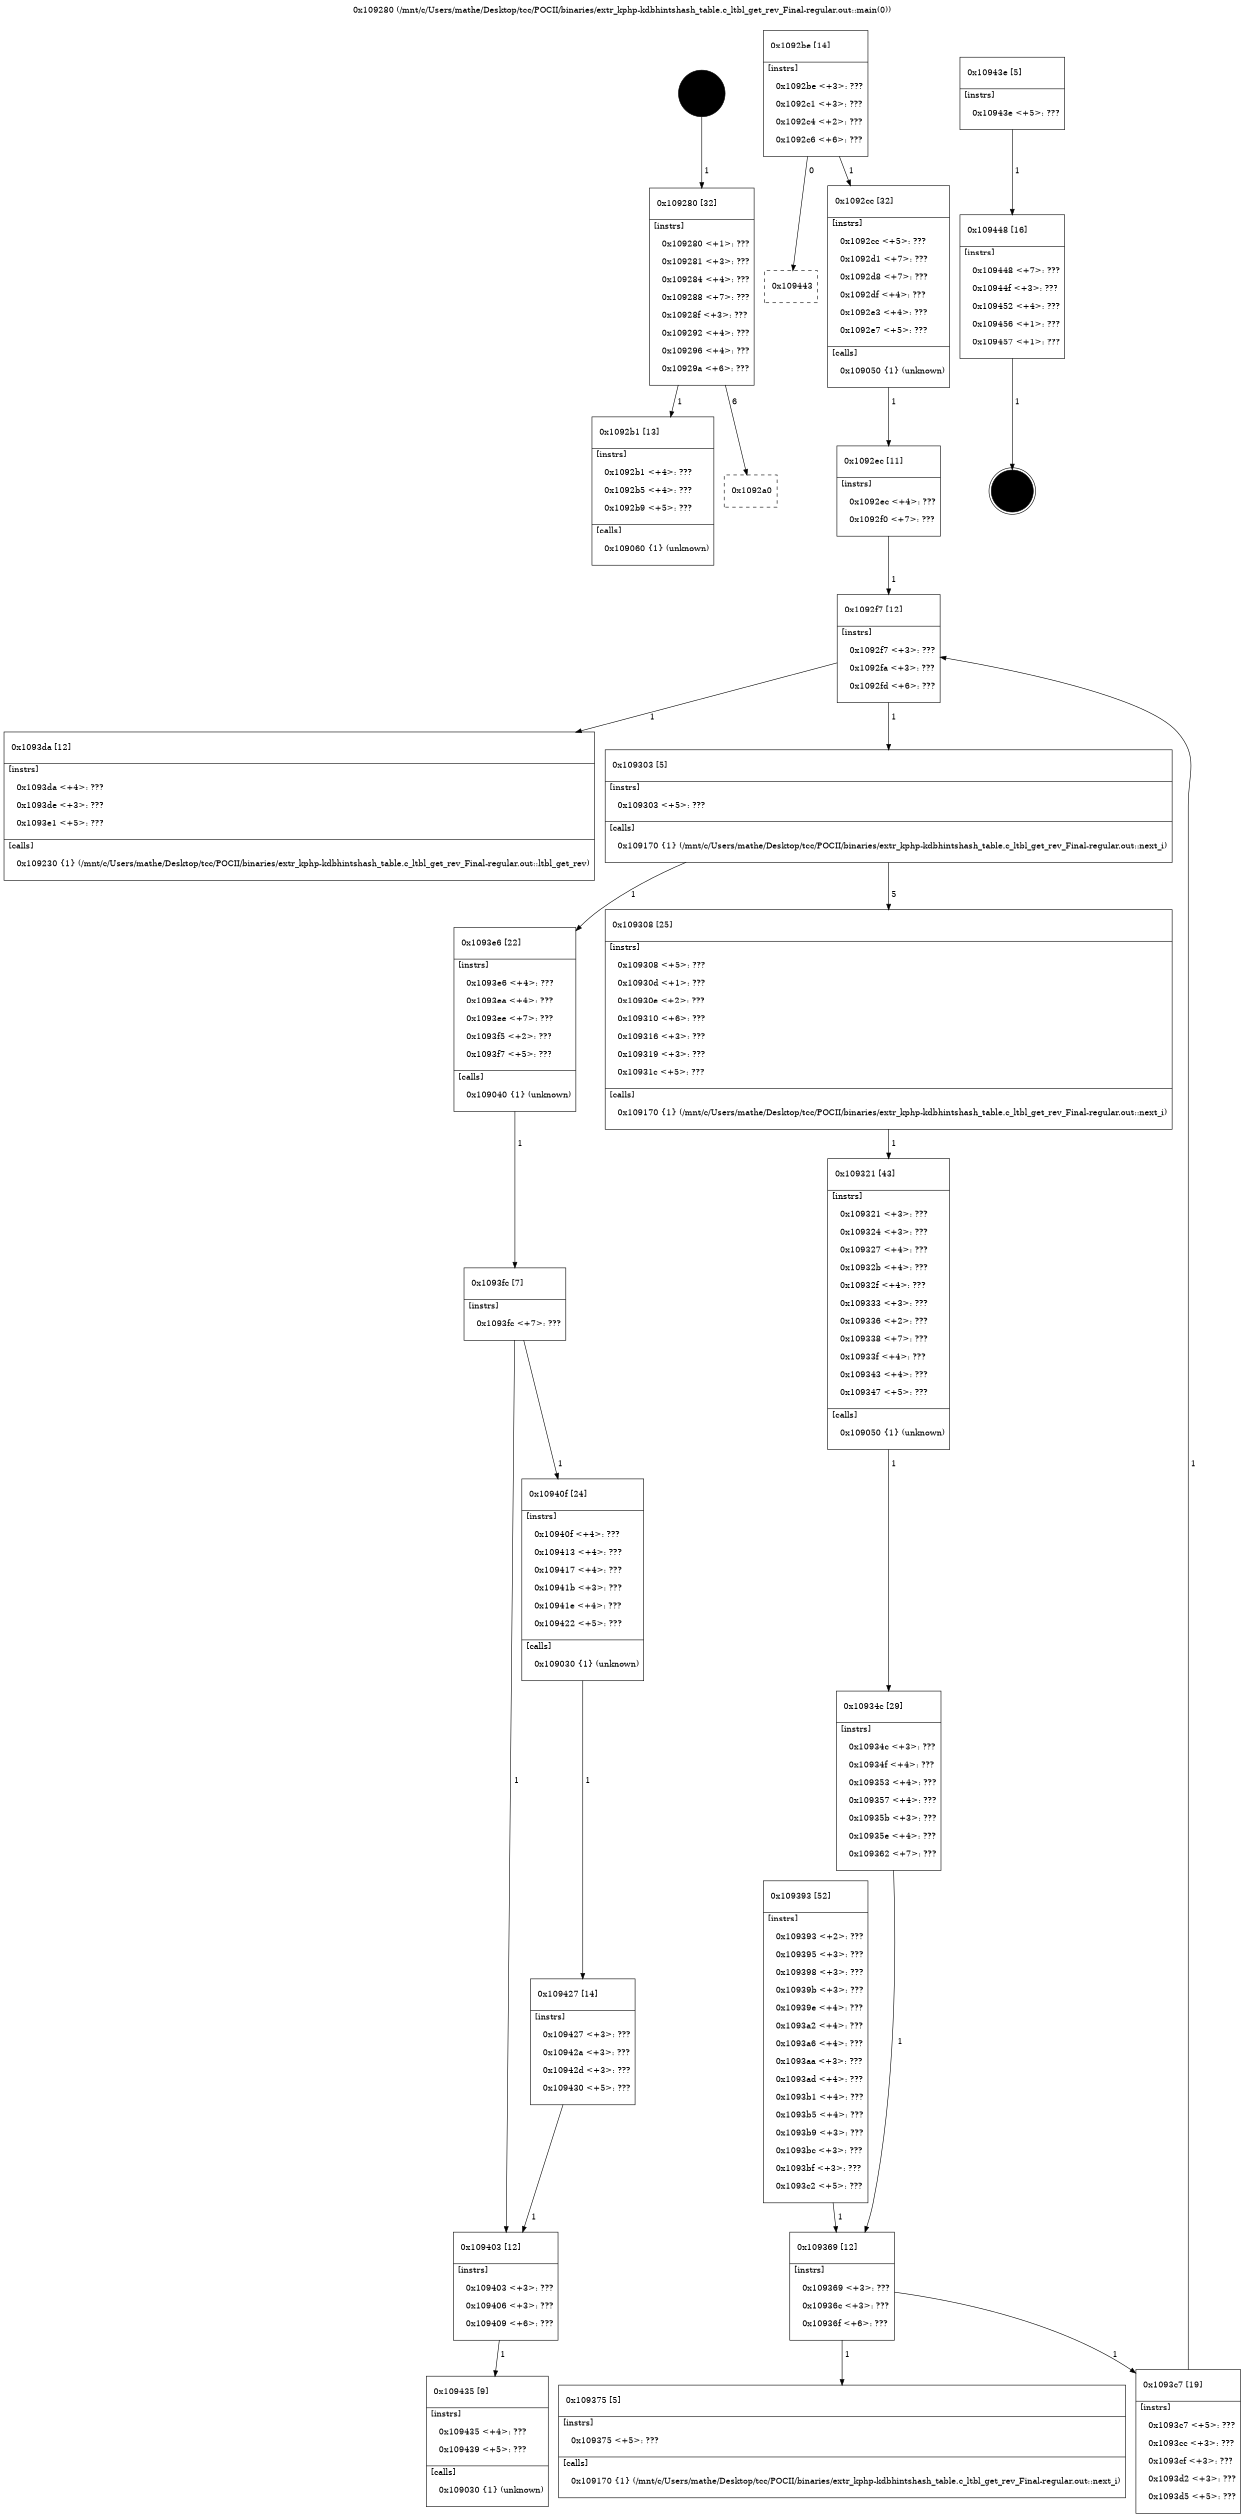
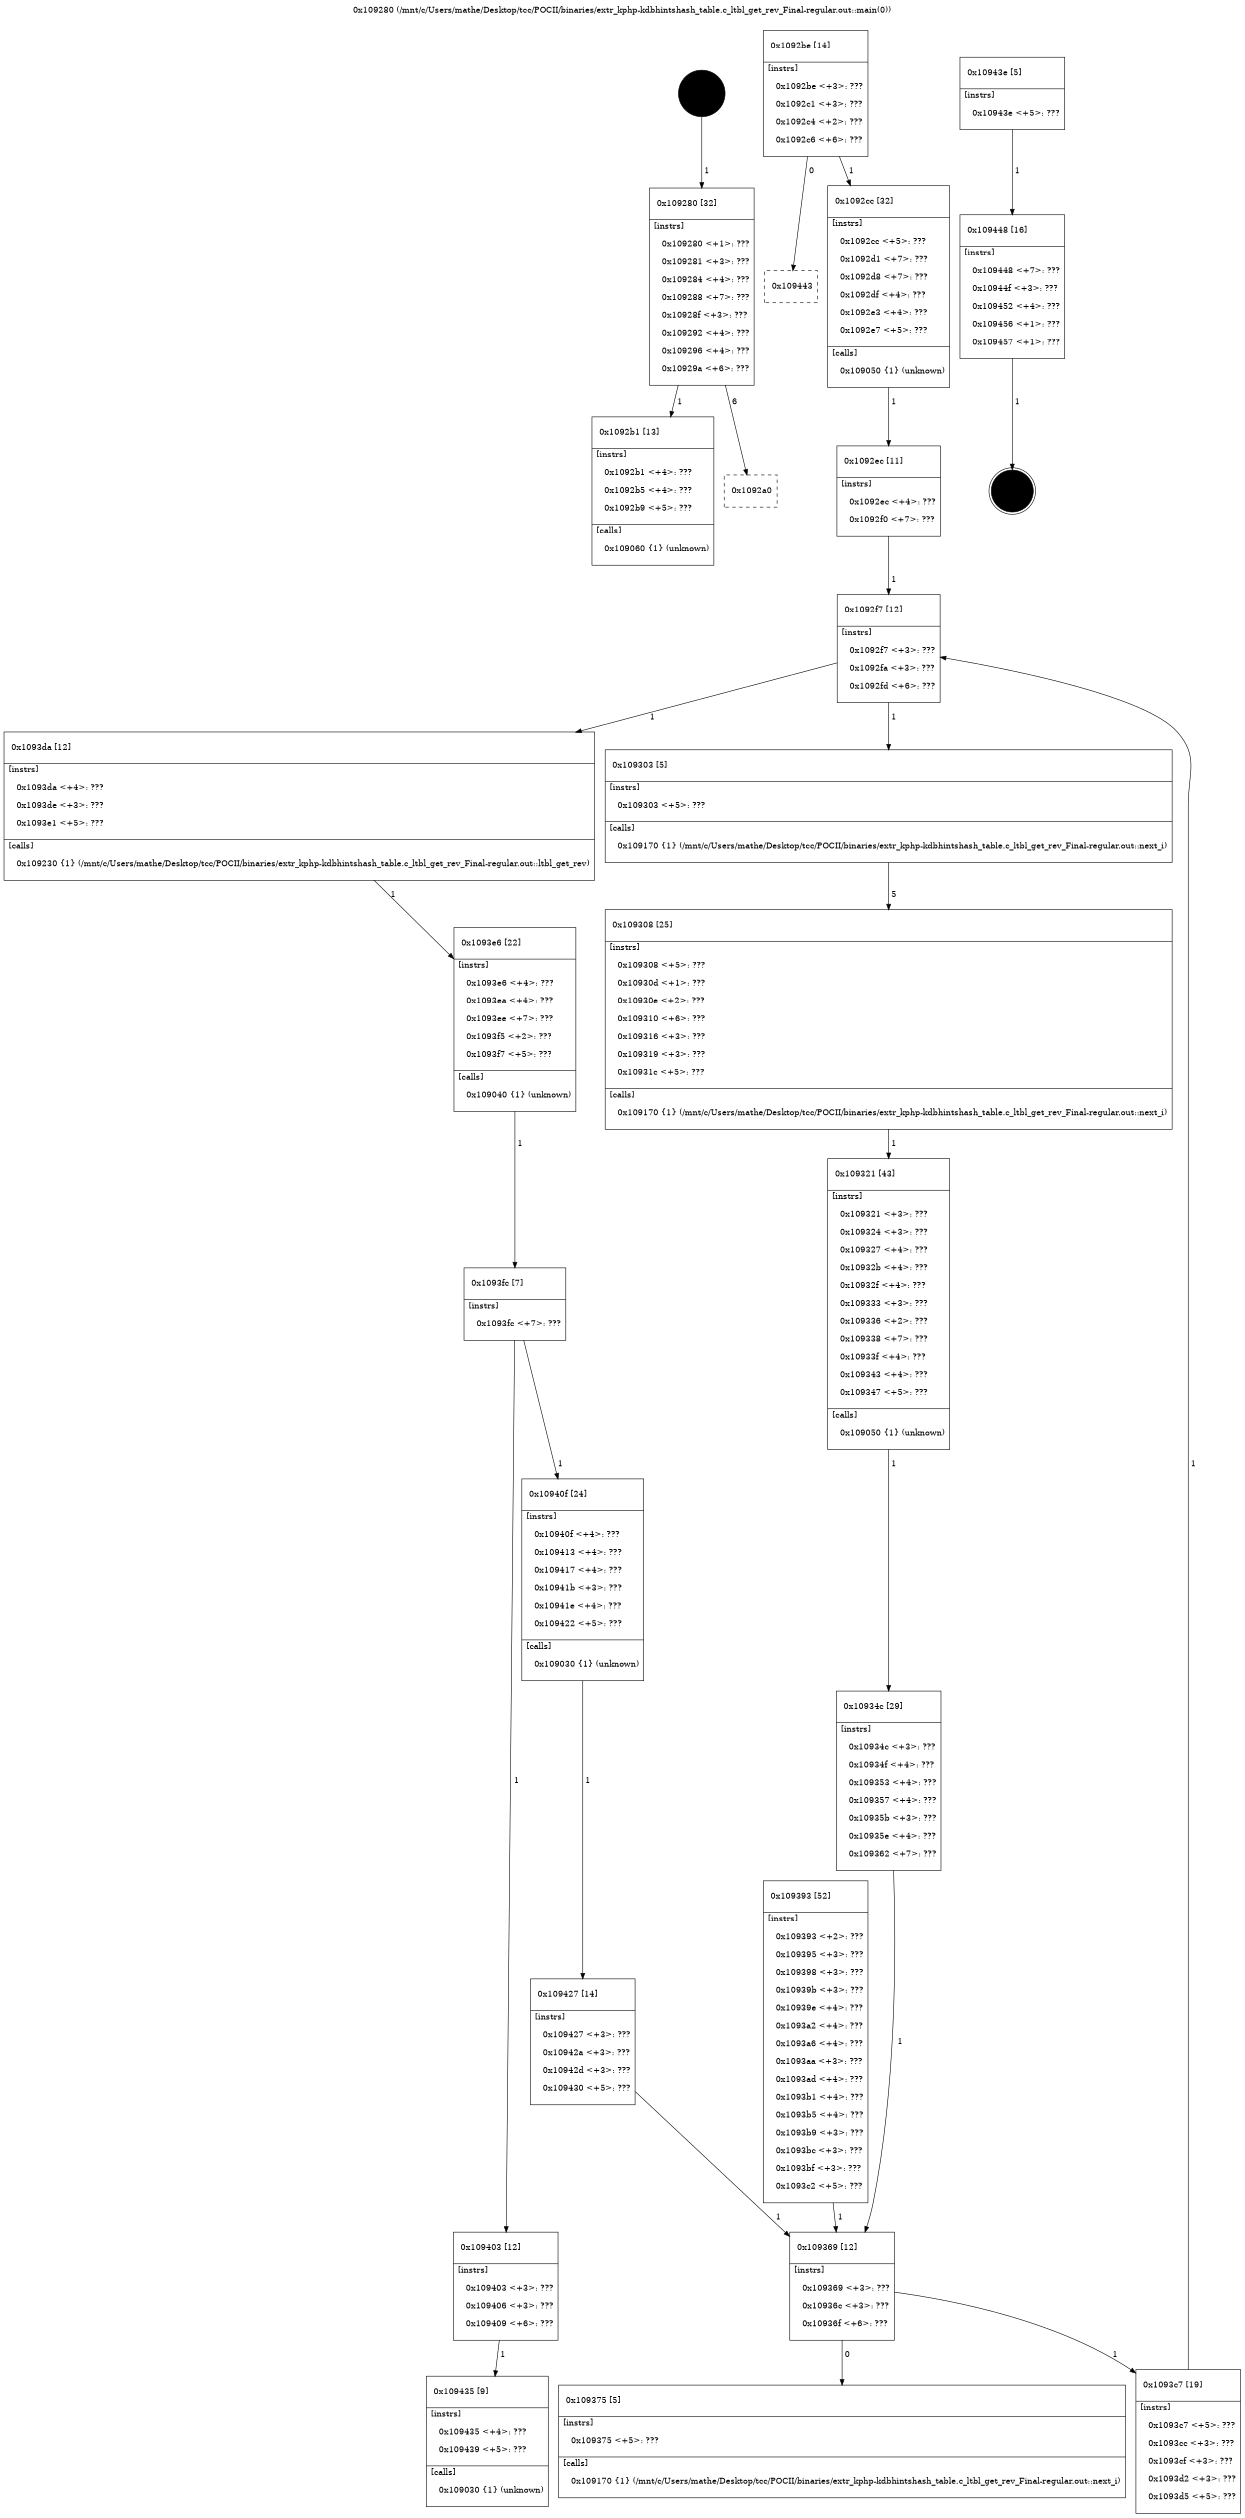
edge "0x109303 [5]" -> "0x1093e6 [22]": now "0x1093da [12]" -> "0x1093e6 [22]"
edge "0x109427 [14]" -> "0x109403 [12]": now "0x109427 [14]" -> "0x109369 [12]"
edge "0x109369 [12]" -> "0x109375 [5]": label " 1" -> " 0"
